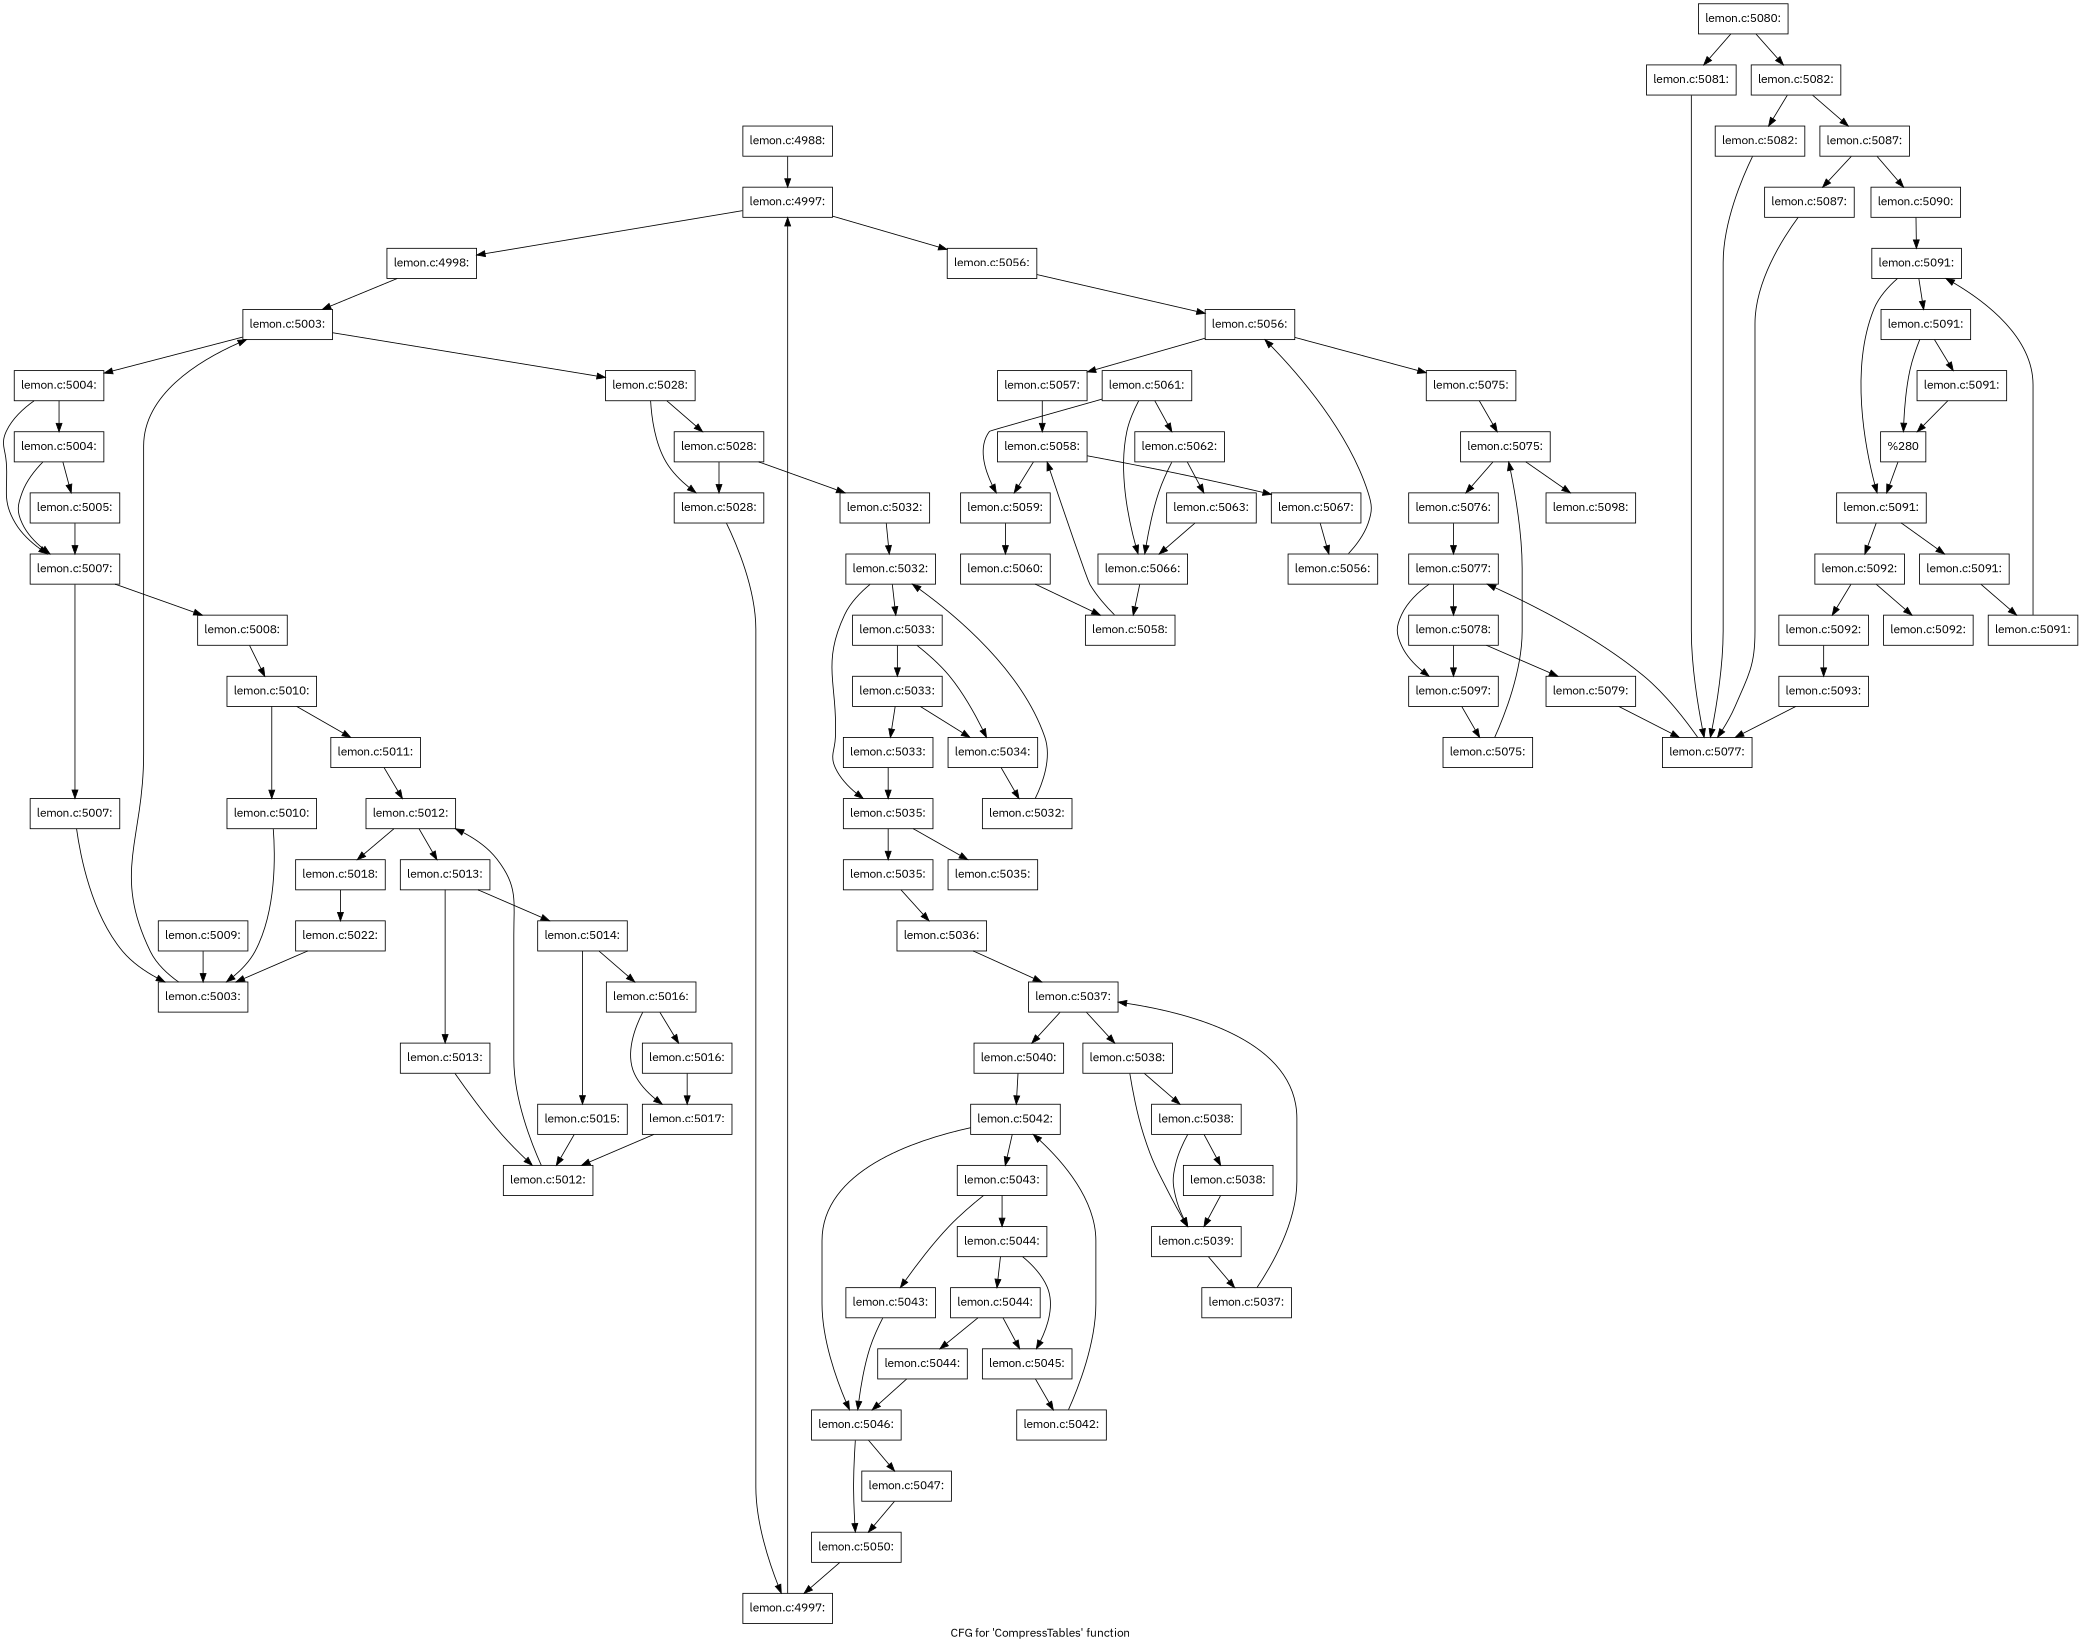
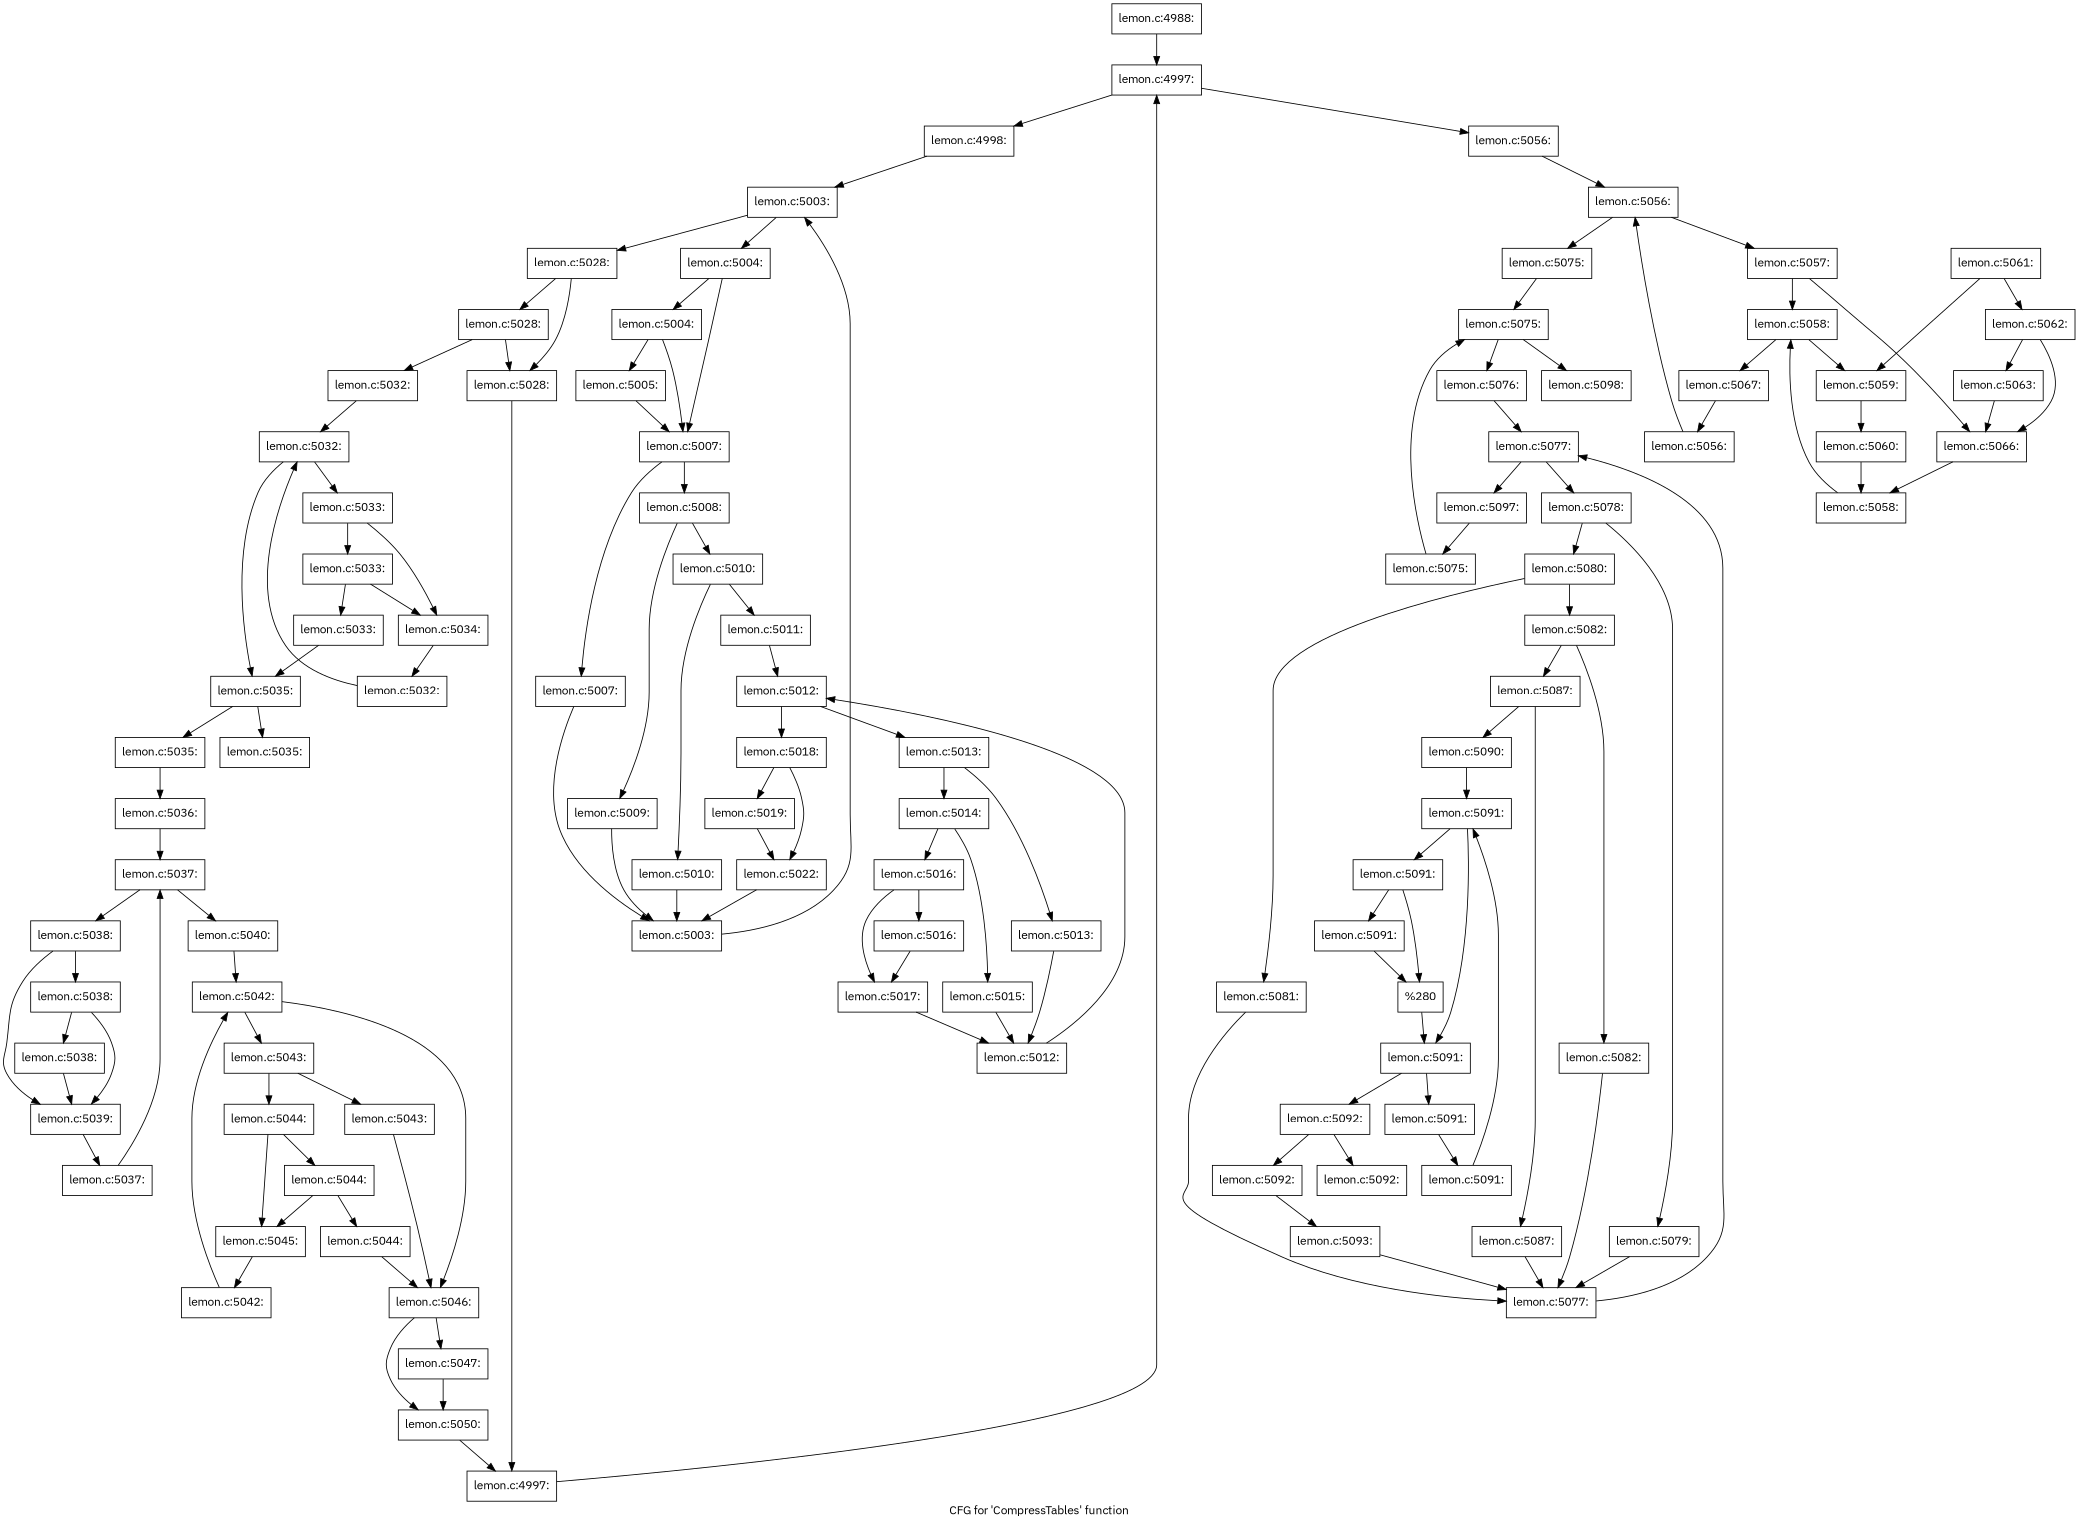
edge "lemon.c:5061:" -> "lemon.c:5066:": now "lemon.c:5057:" -> "lemon.c:5066:"
edge "lemon.c:5008:" -> "lemon.c:5009:": added
edge "lemon.c:5078:" -> "lemon.c:5097:": now "lemon.c:5078:" -> "lemon.c:5080:"
node "lemon.c:5019:": added
